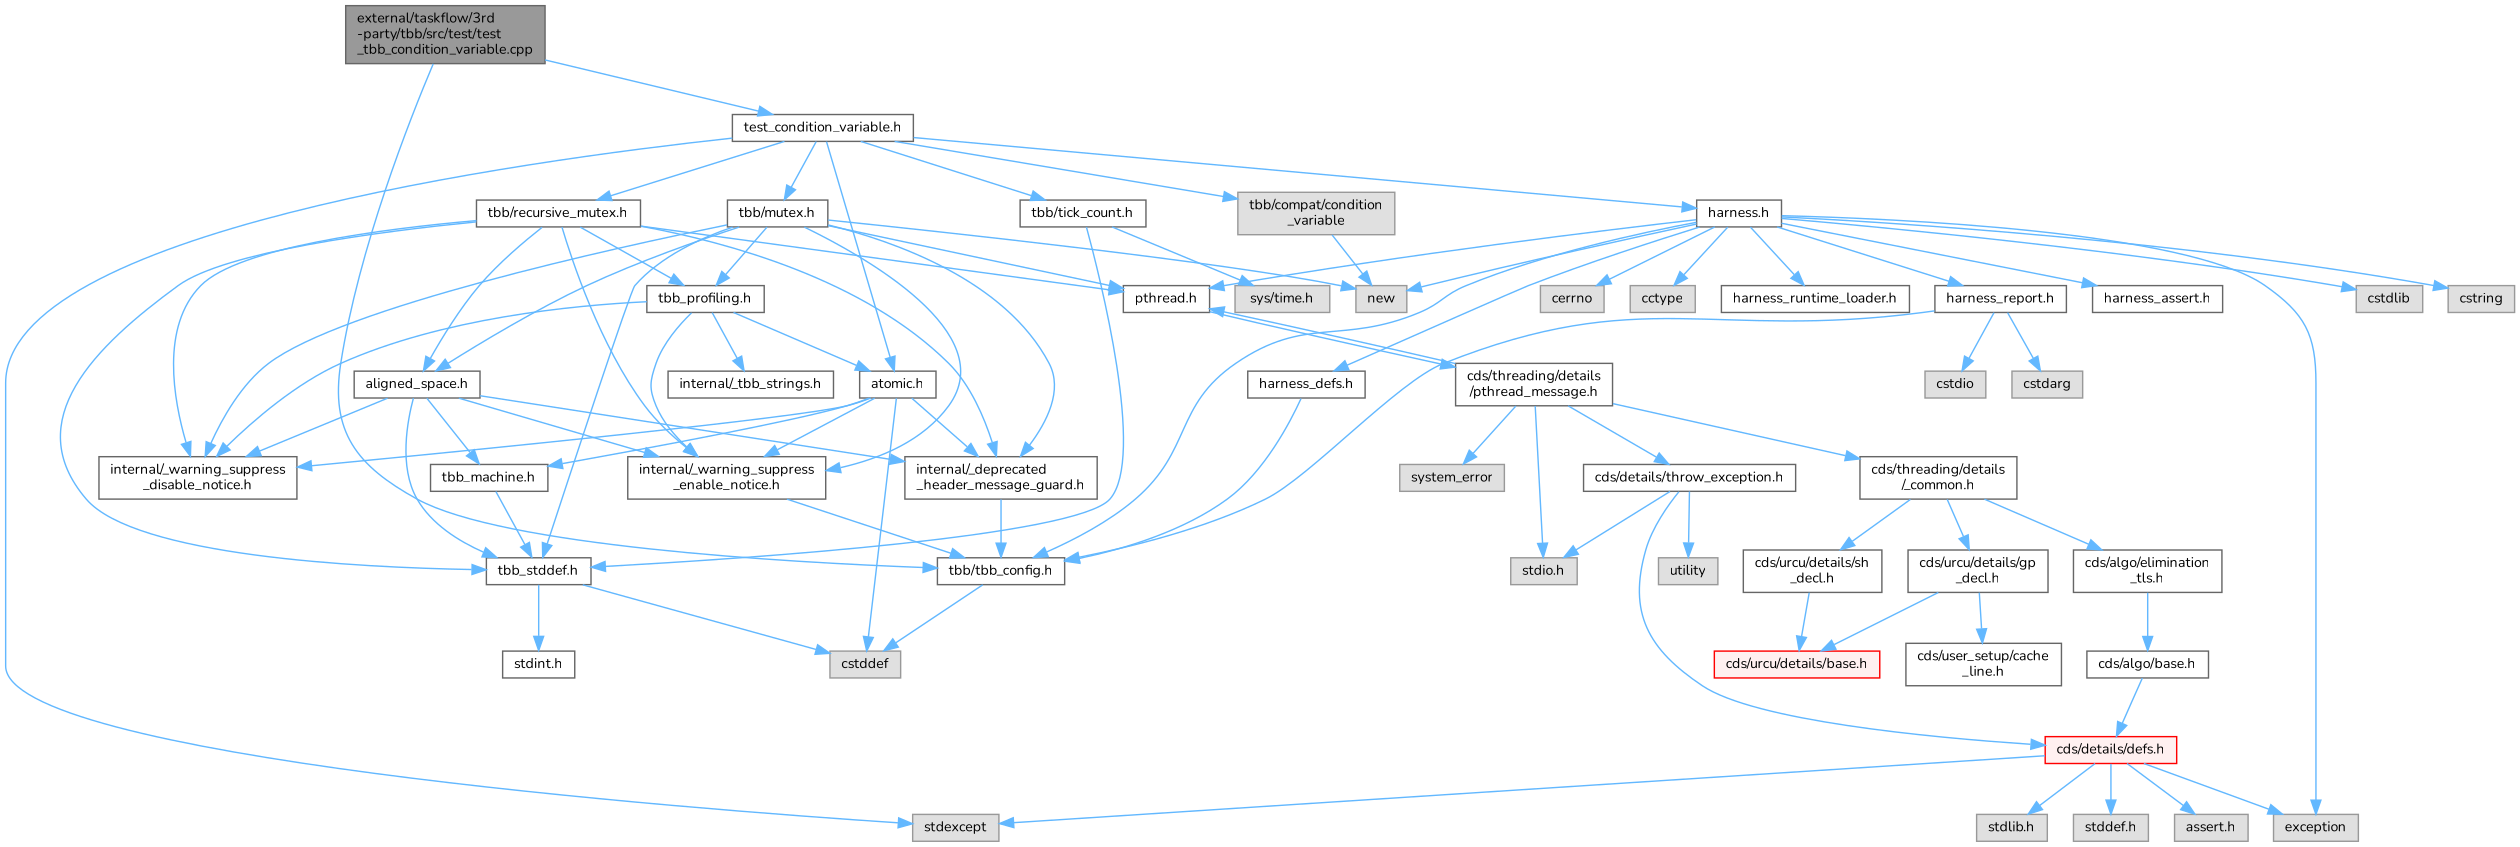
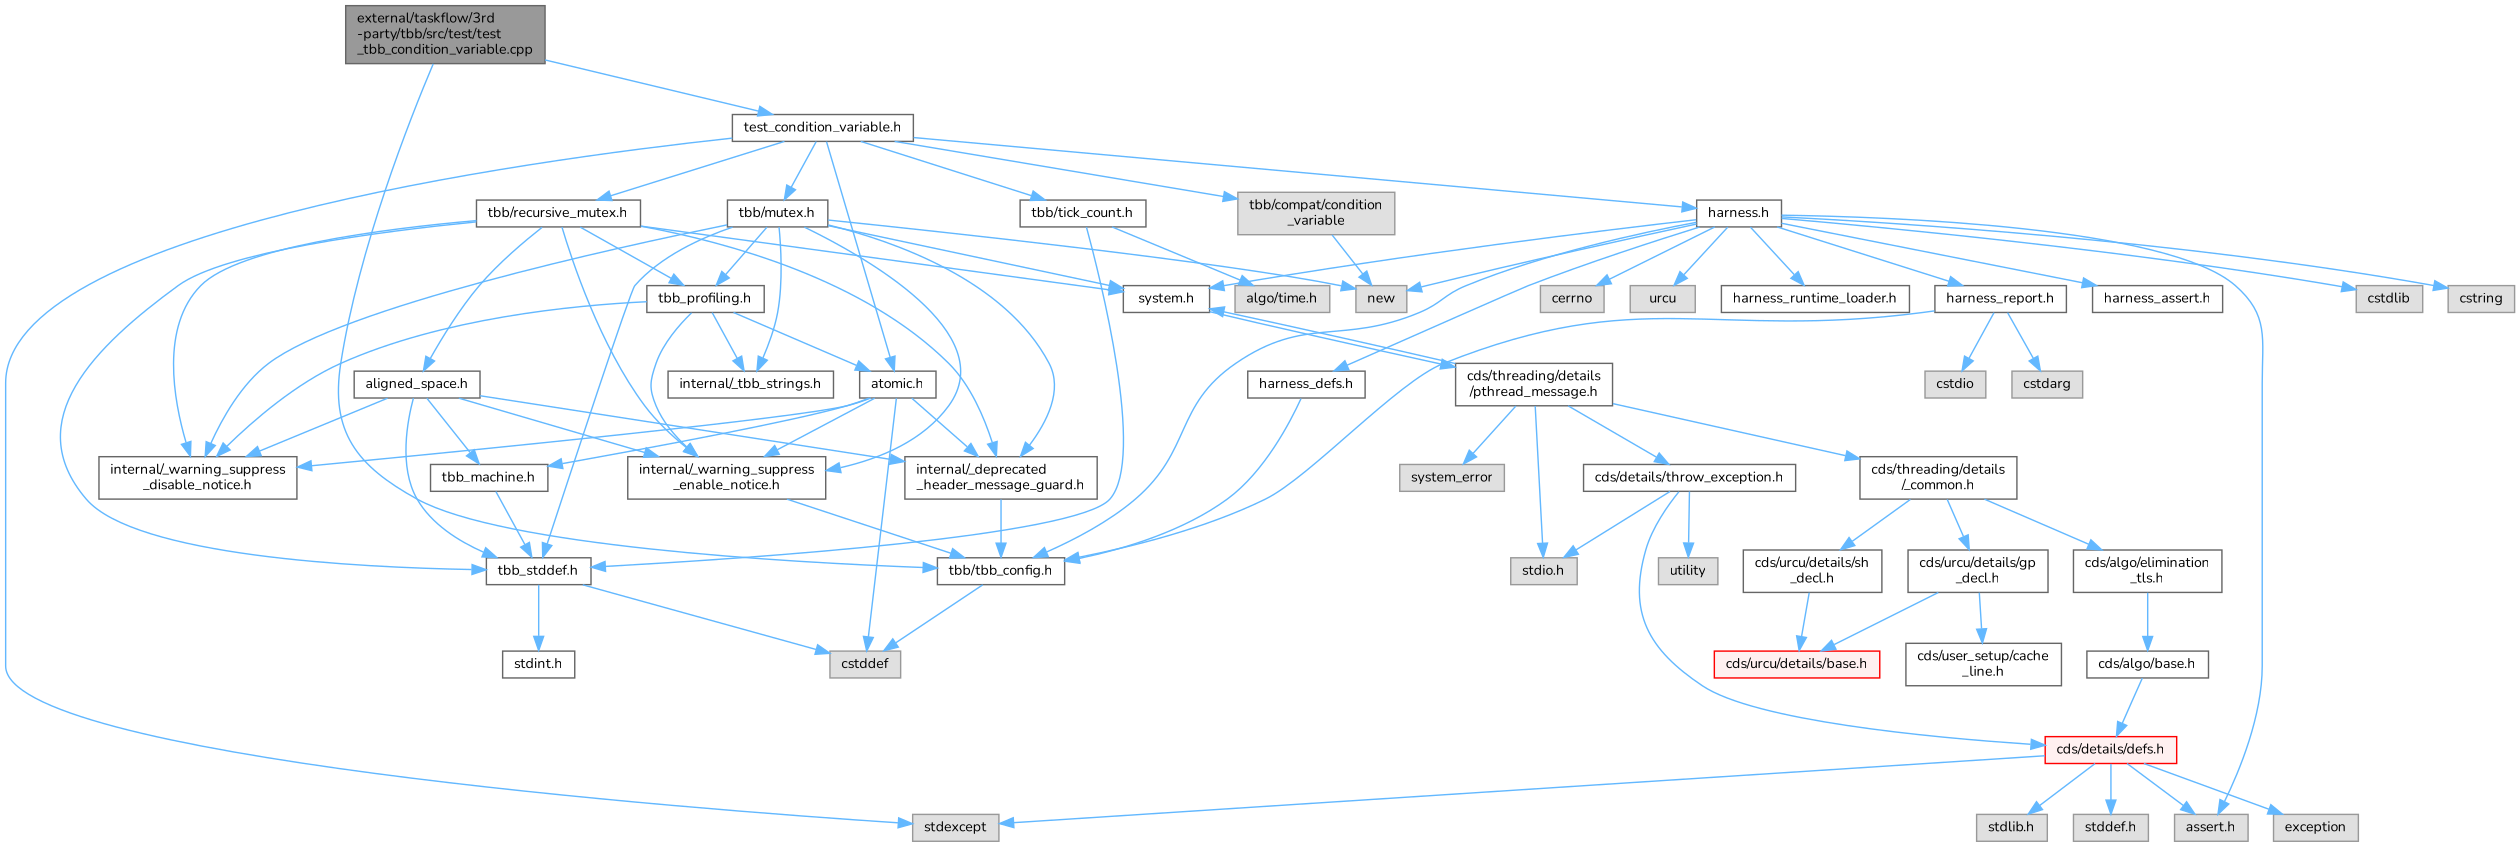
edge "tbb/mutex.h" -> "aligned_space.h": now "tbb/mutex.h" -> "internal/_tbb_strings.h"
edge "harness.h" -> "exception": now "harness.h" -> "assert.h"
node "pthread.h": label "pthread.h" -> "system.h"
node "sys/time.h": label "sys/time.h" -> "algo/time.h"
node "cctype": label "cctype" -> "urcu"
